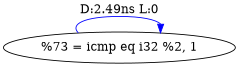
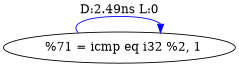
node "%73 = icmp eq i32 %2, 1": label "%73 = icmp eq i32 %2, 1" -> "%71 = icmp eq i32 %2, 1"
